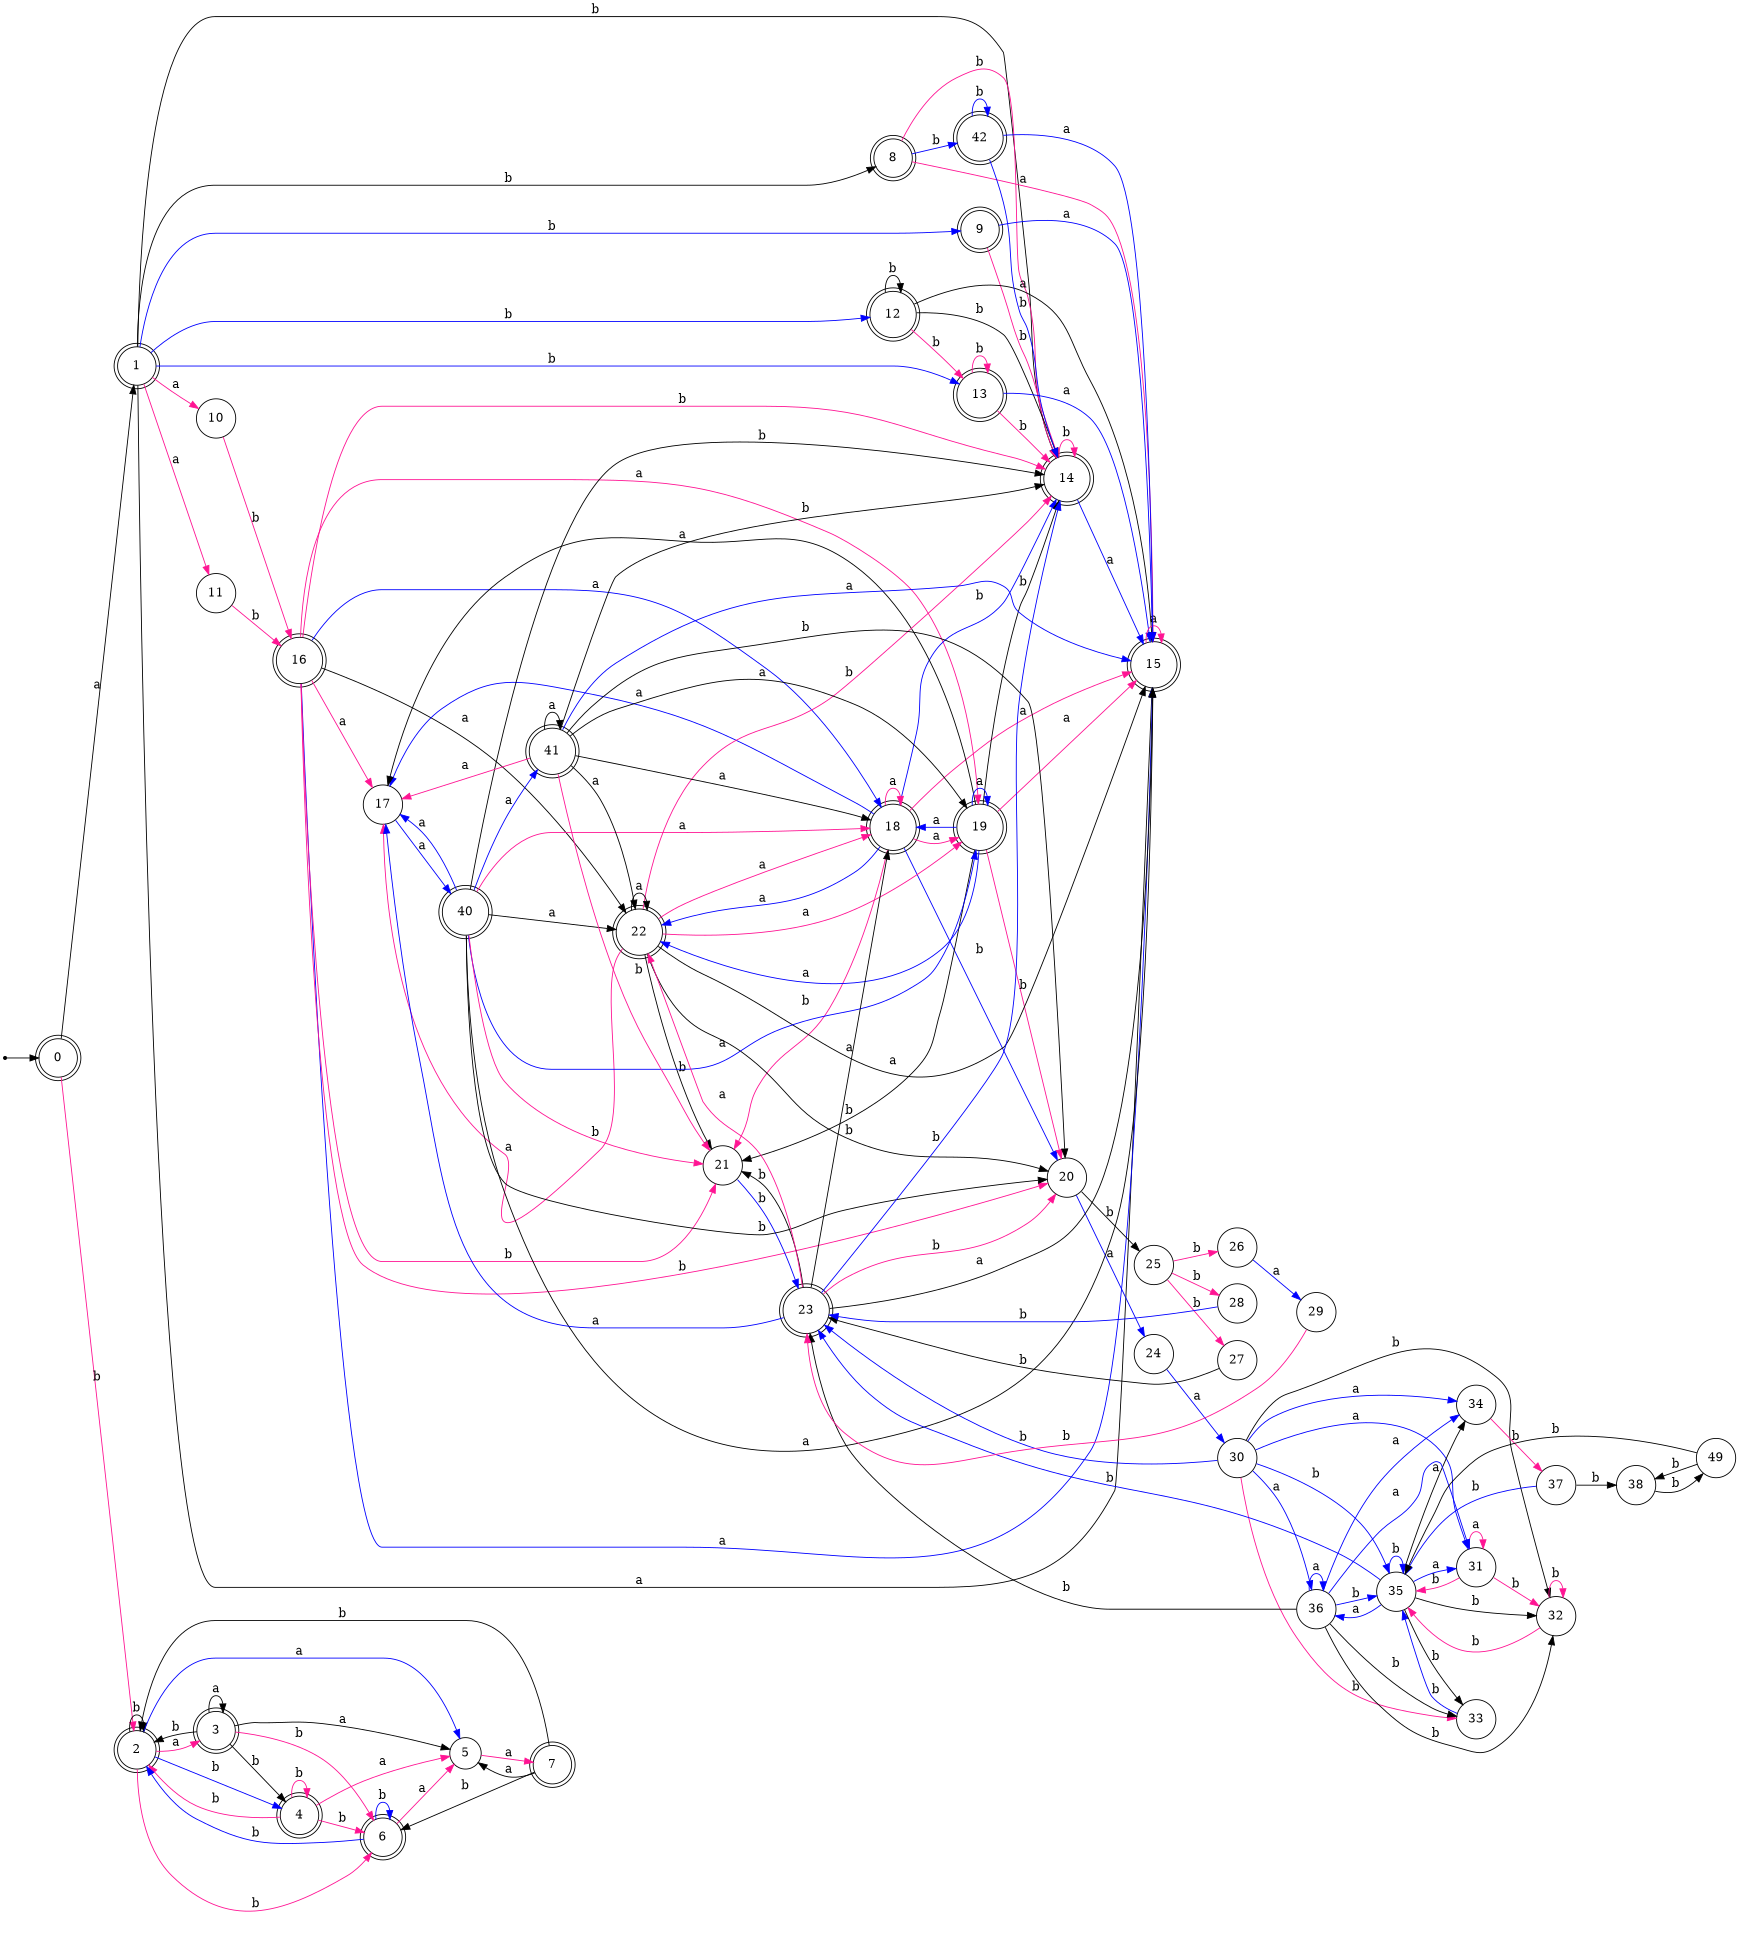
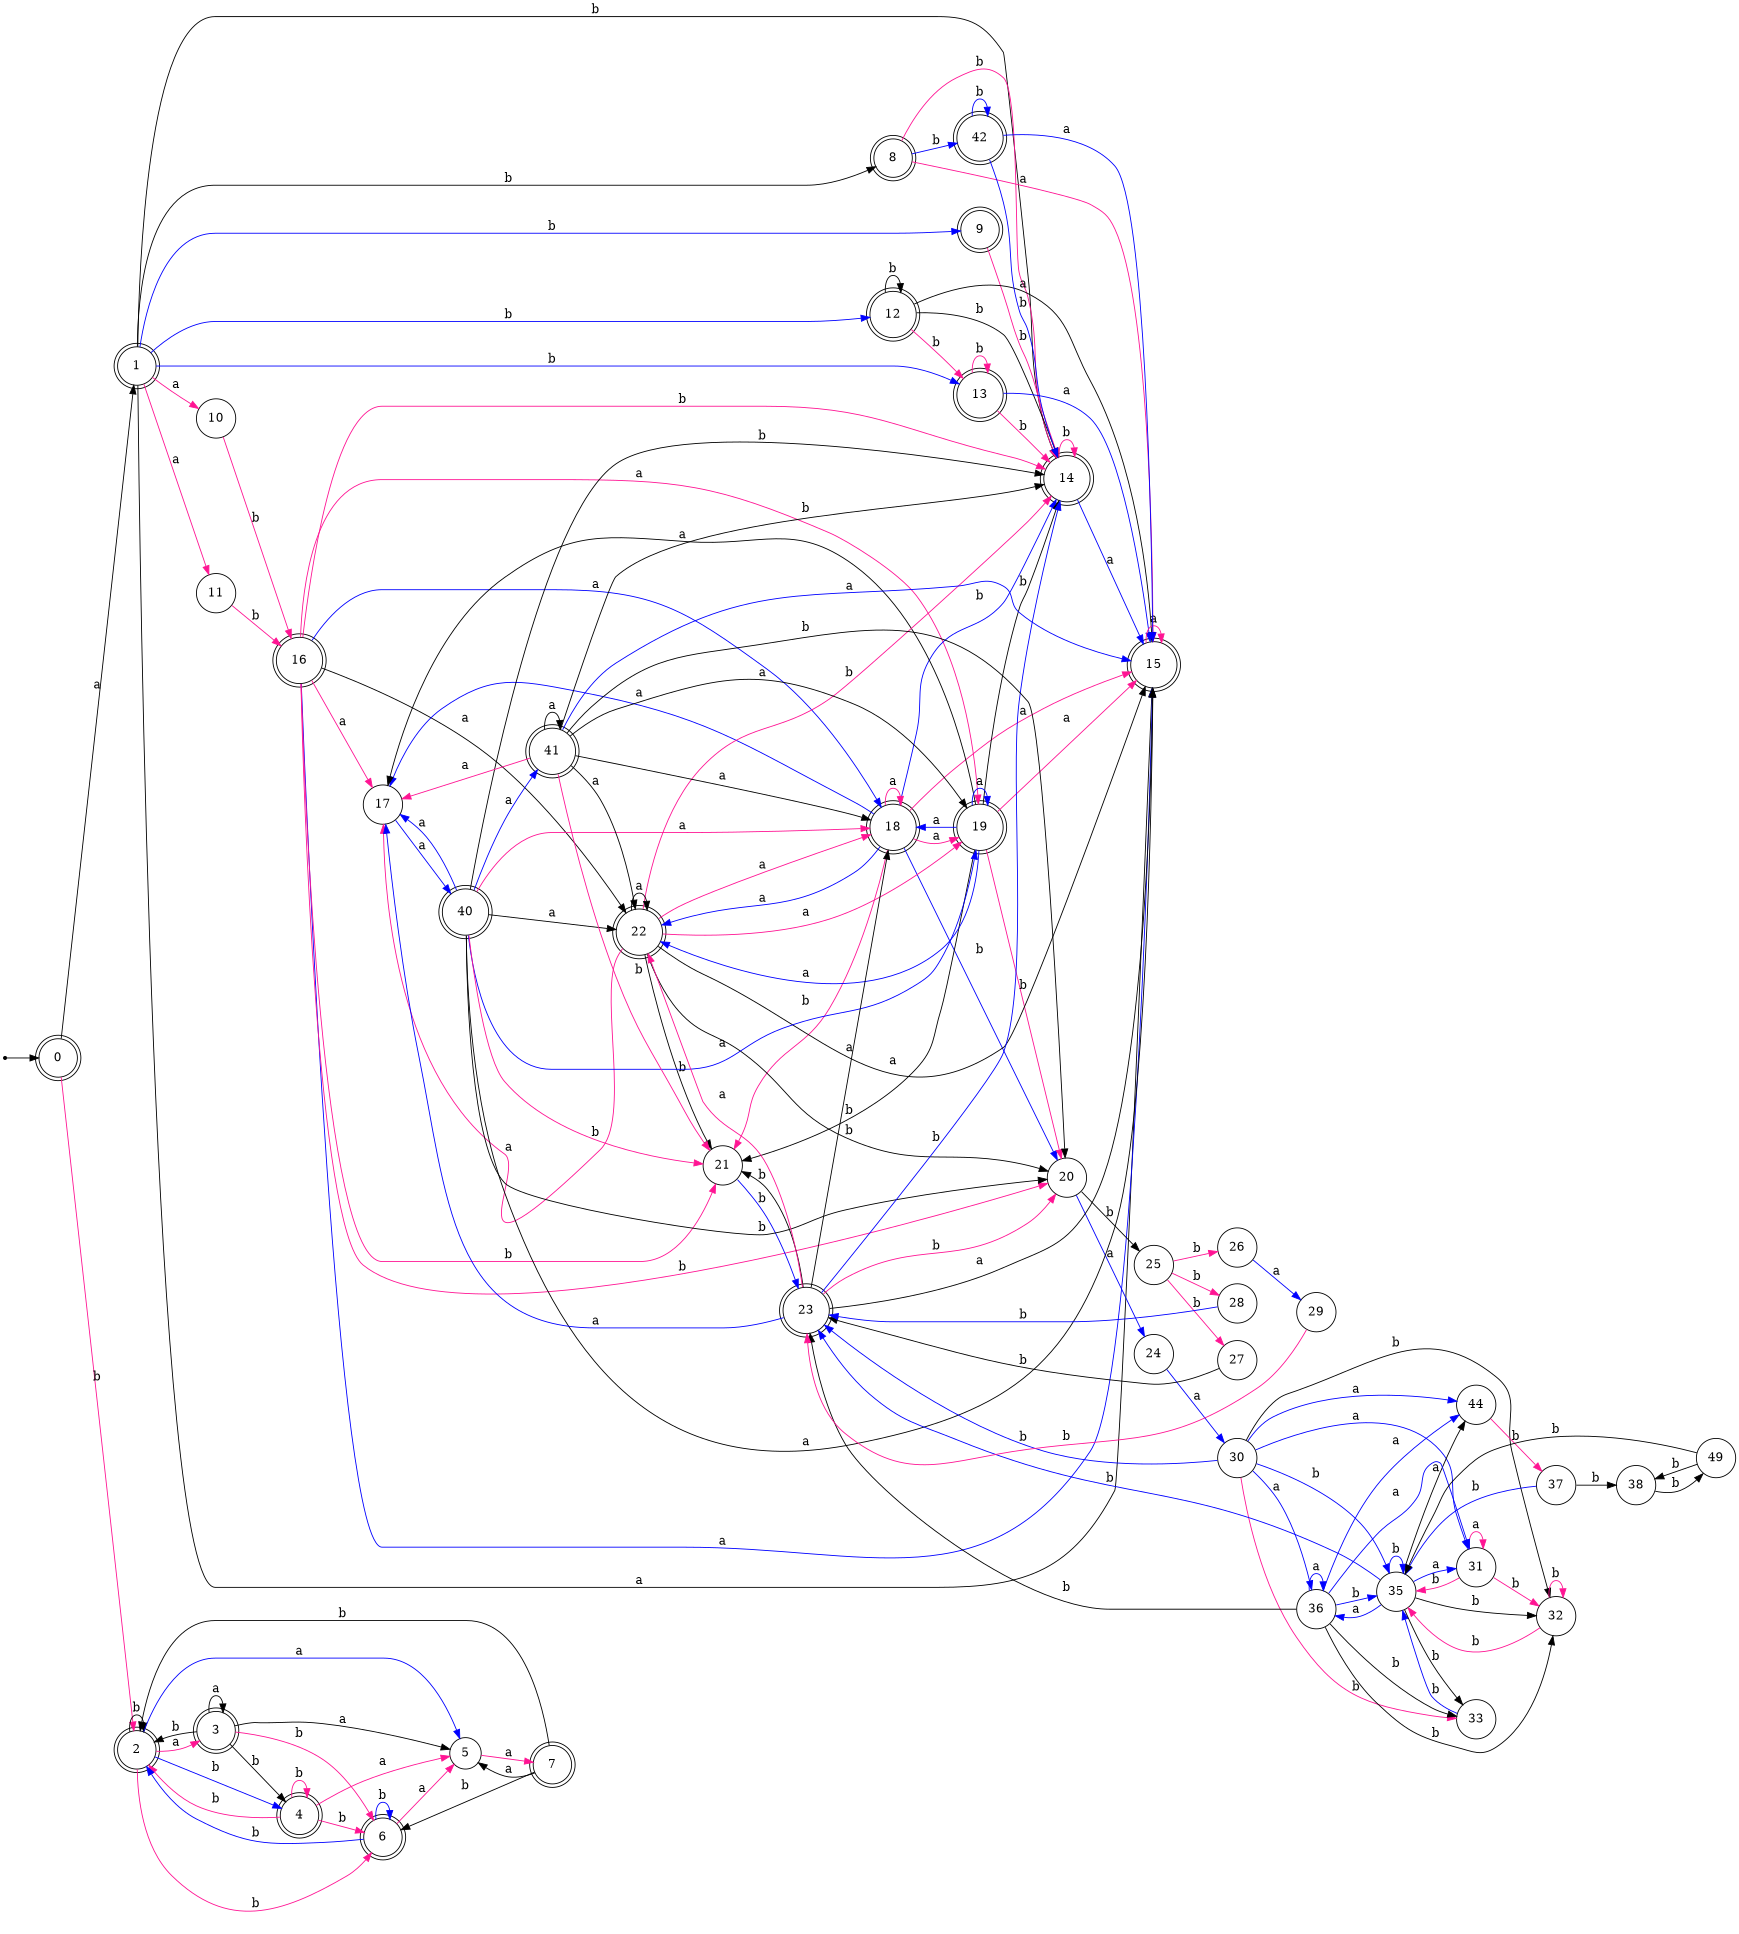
edge "9" -> "15": removed, label "a"
node "34": label "34" -> "44"
